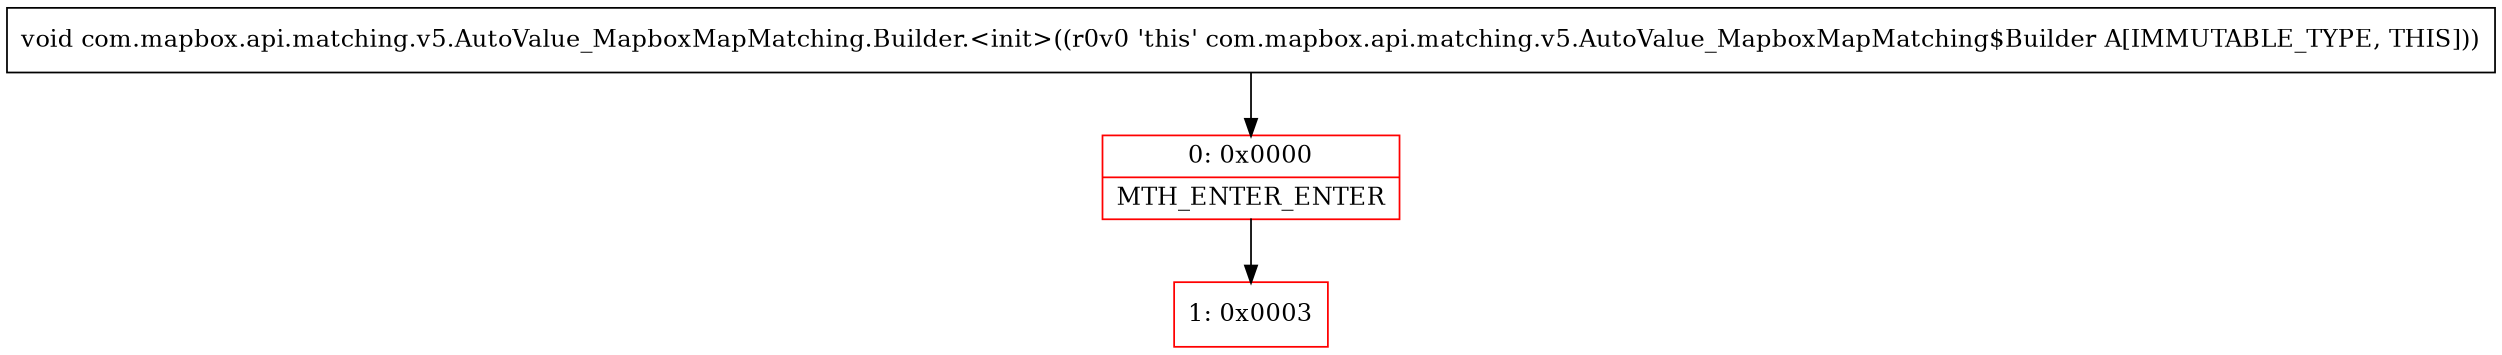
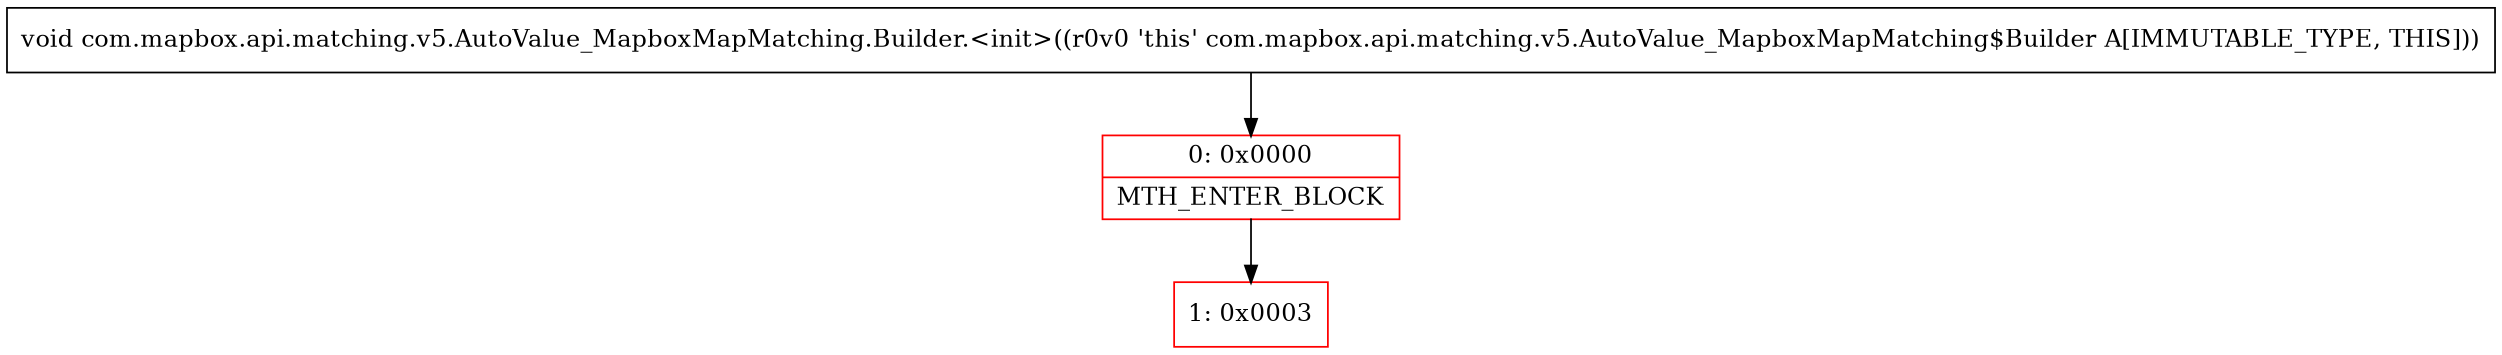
node "0: 0x0000": text "MTH_ENTER_ENTER" -> "MTH_ENTER_BLOCK"
